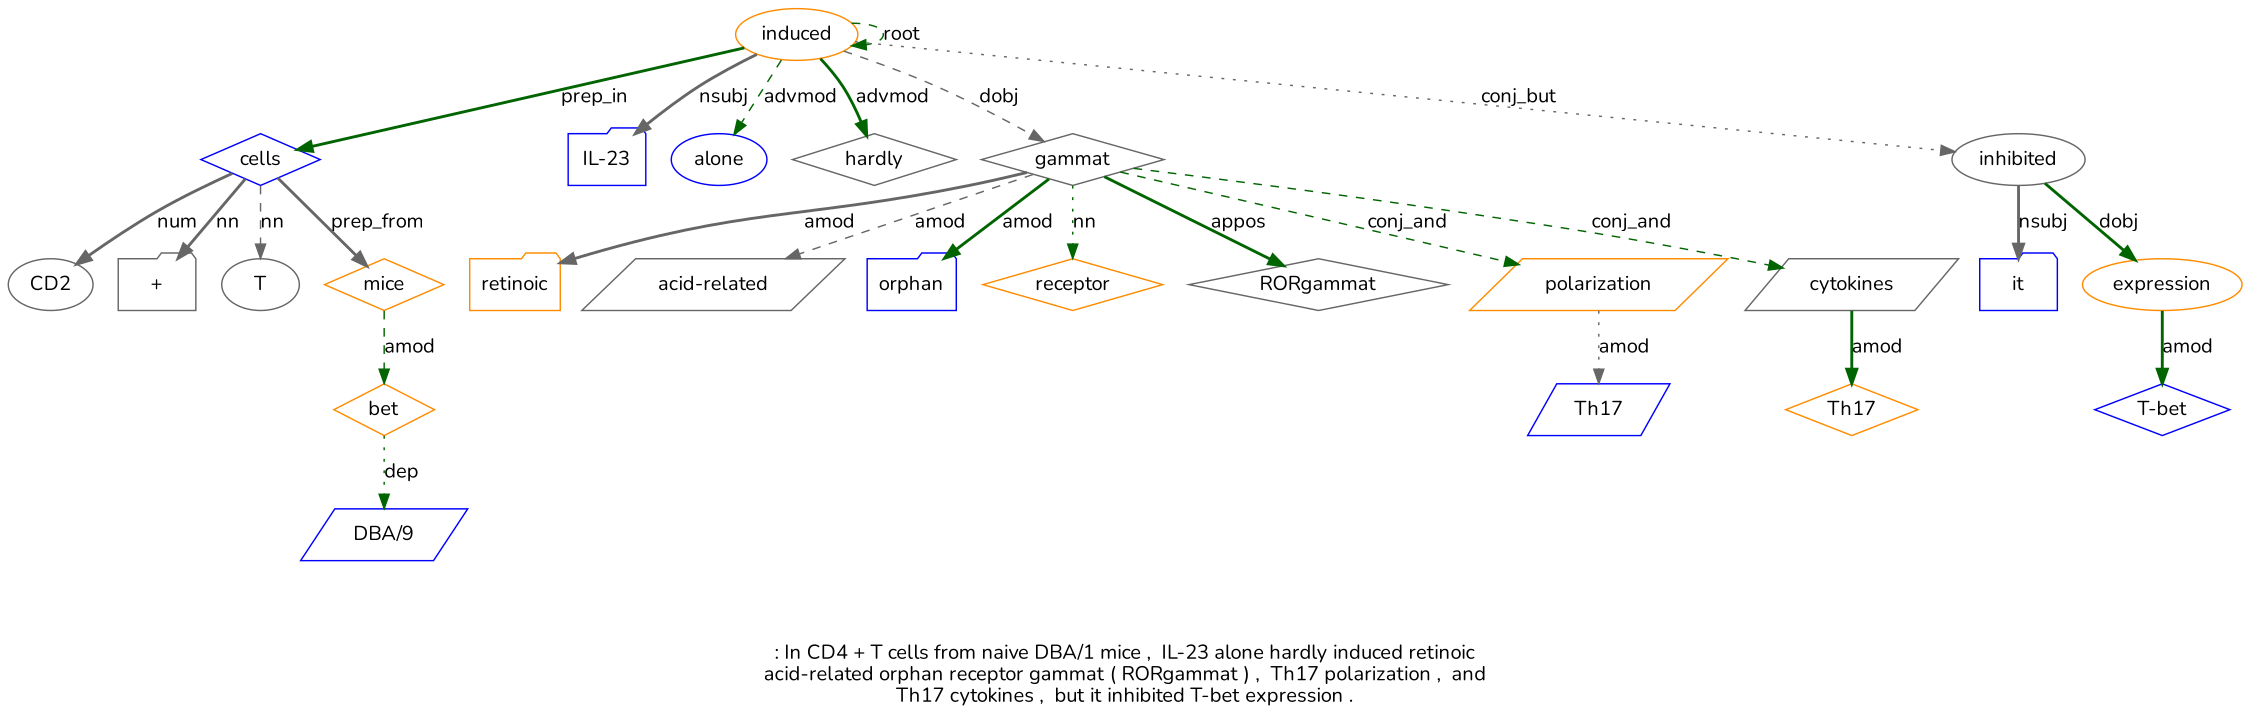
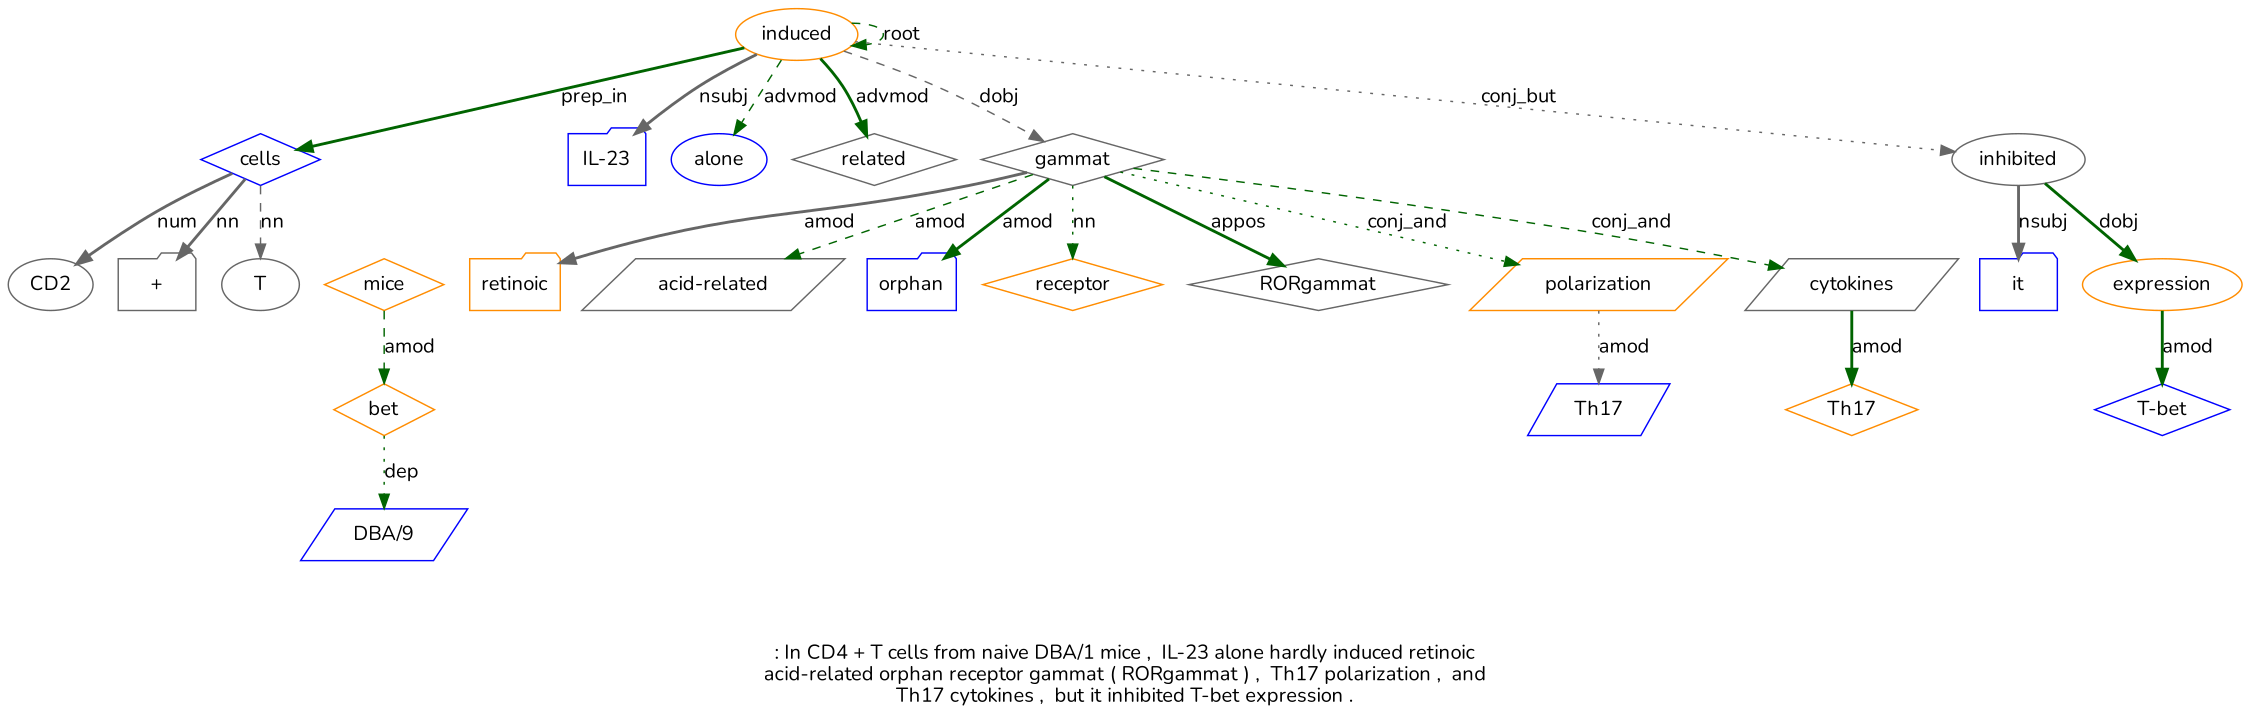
node "hardly": label "hardly" -> "related"
edge "gammat" -> "acid-related": color gray40 -> darkgreen
edge "cells" -> "mice": removed, label "prep_from"
edge "gammat" -> "polarization": style dashed -> dotted
